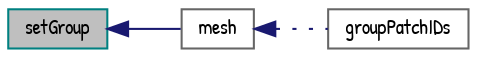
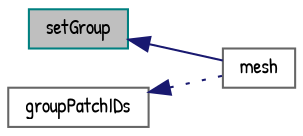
edge "groupPatchIDs" -> "mesh": reversed
